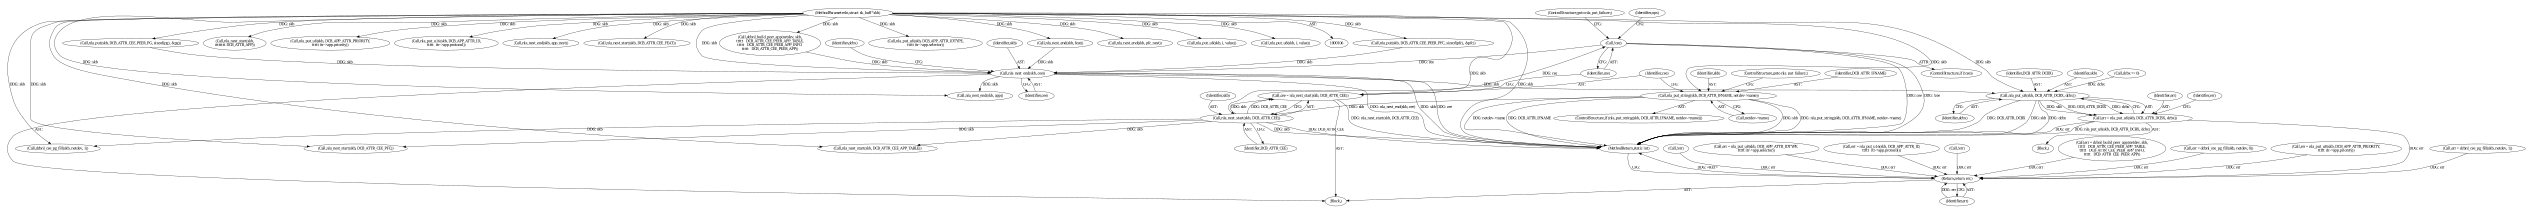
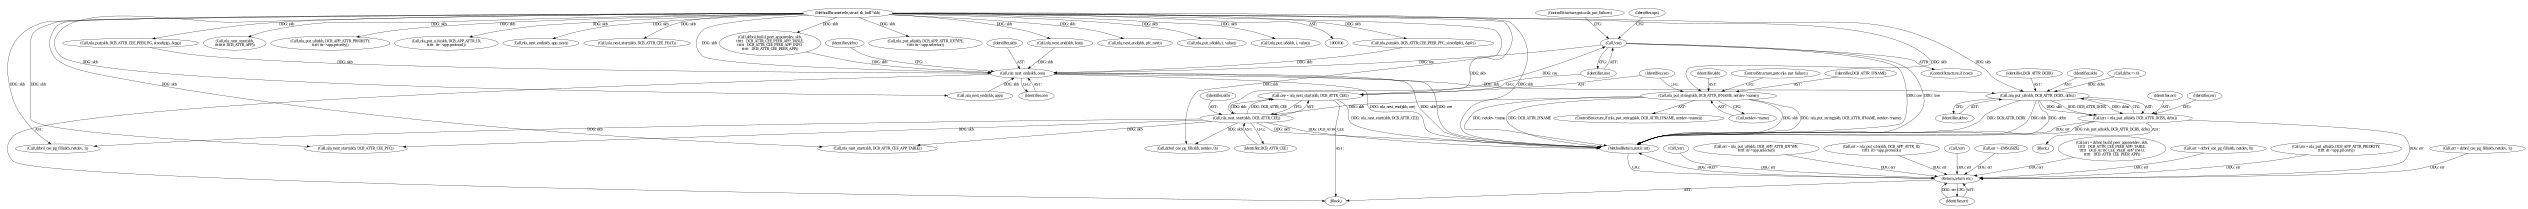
edge "(Call,nla_nest_end(skb, cee))" -> "(Call,nla_nest_end(skb, app))": reversed
node "(Call,dcbnl_cee_pg_fill(skb, netdev, 0))": added
node "(Call,err = -EMSGSIZE)": added
